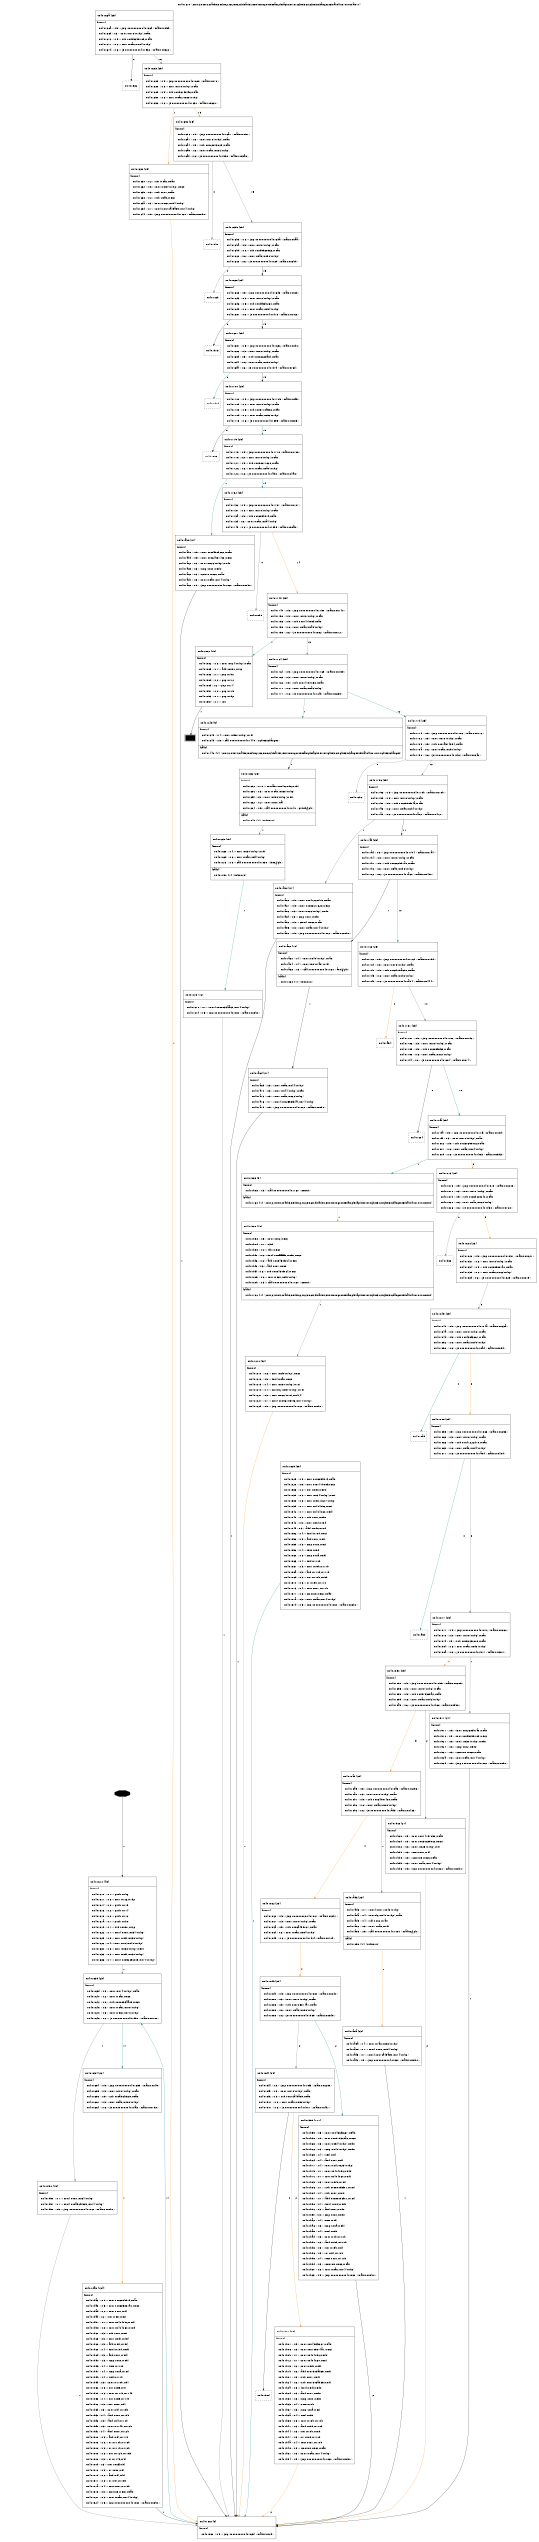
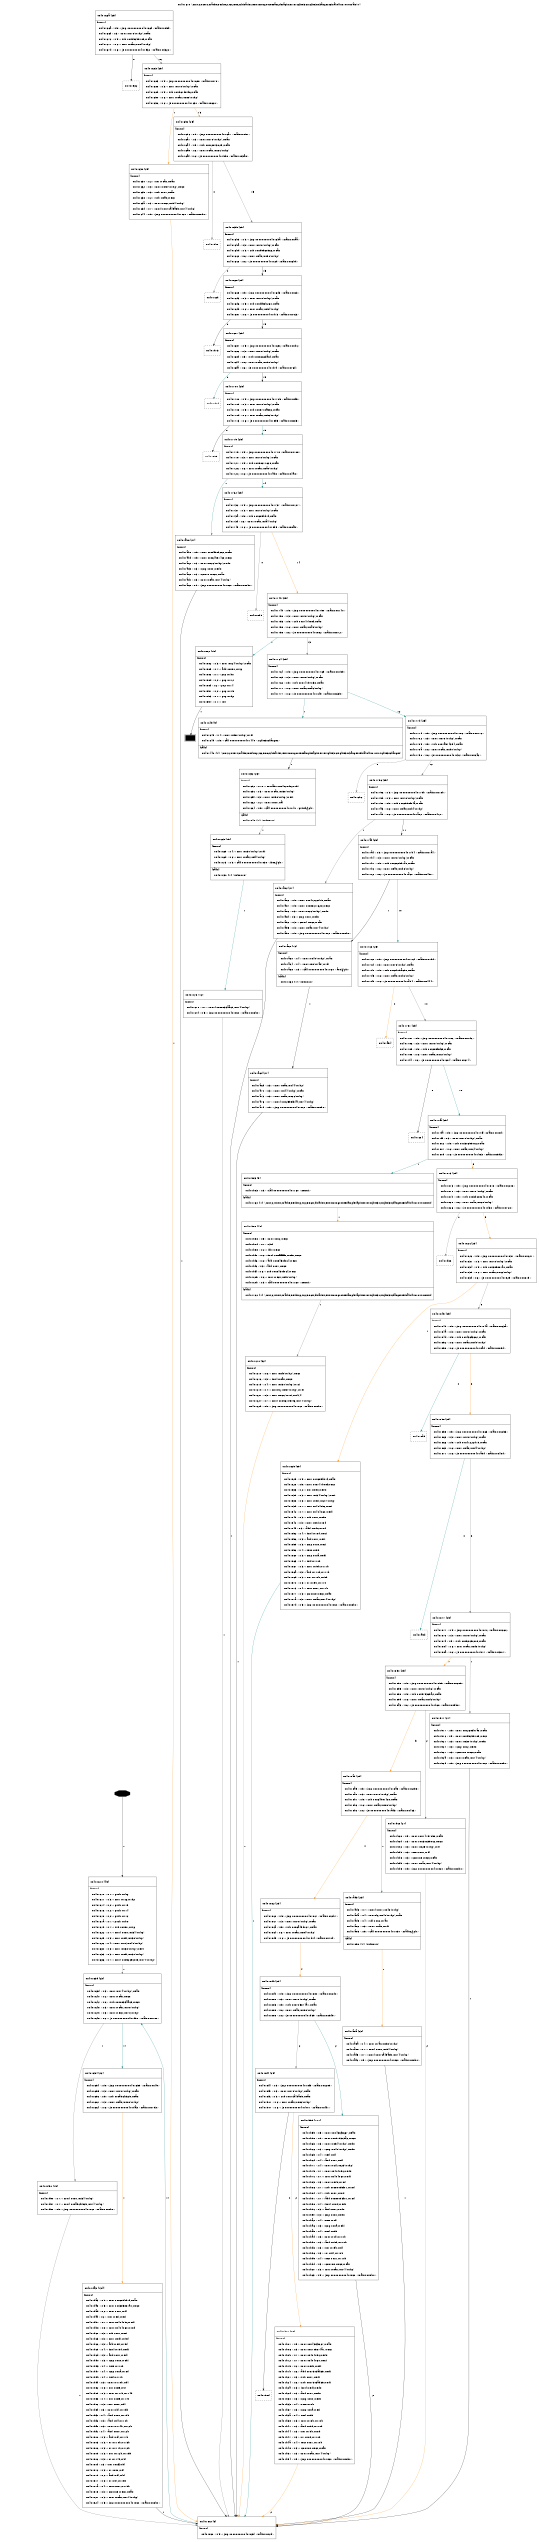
edge "0x40182c [25]" -> "0x401e29 [89]": added, label "1"
